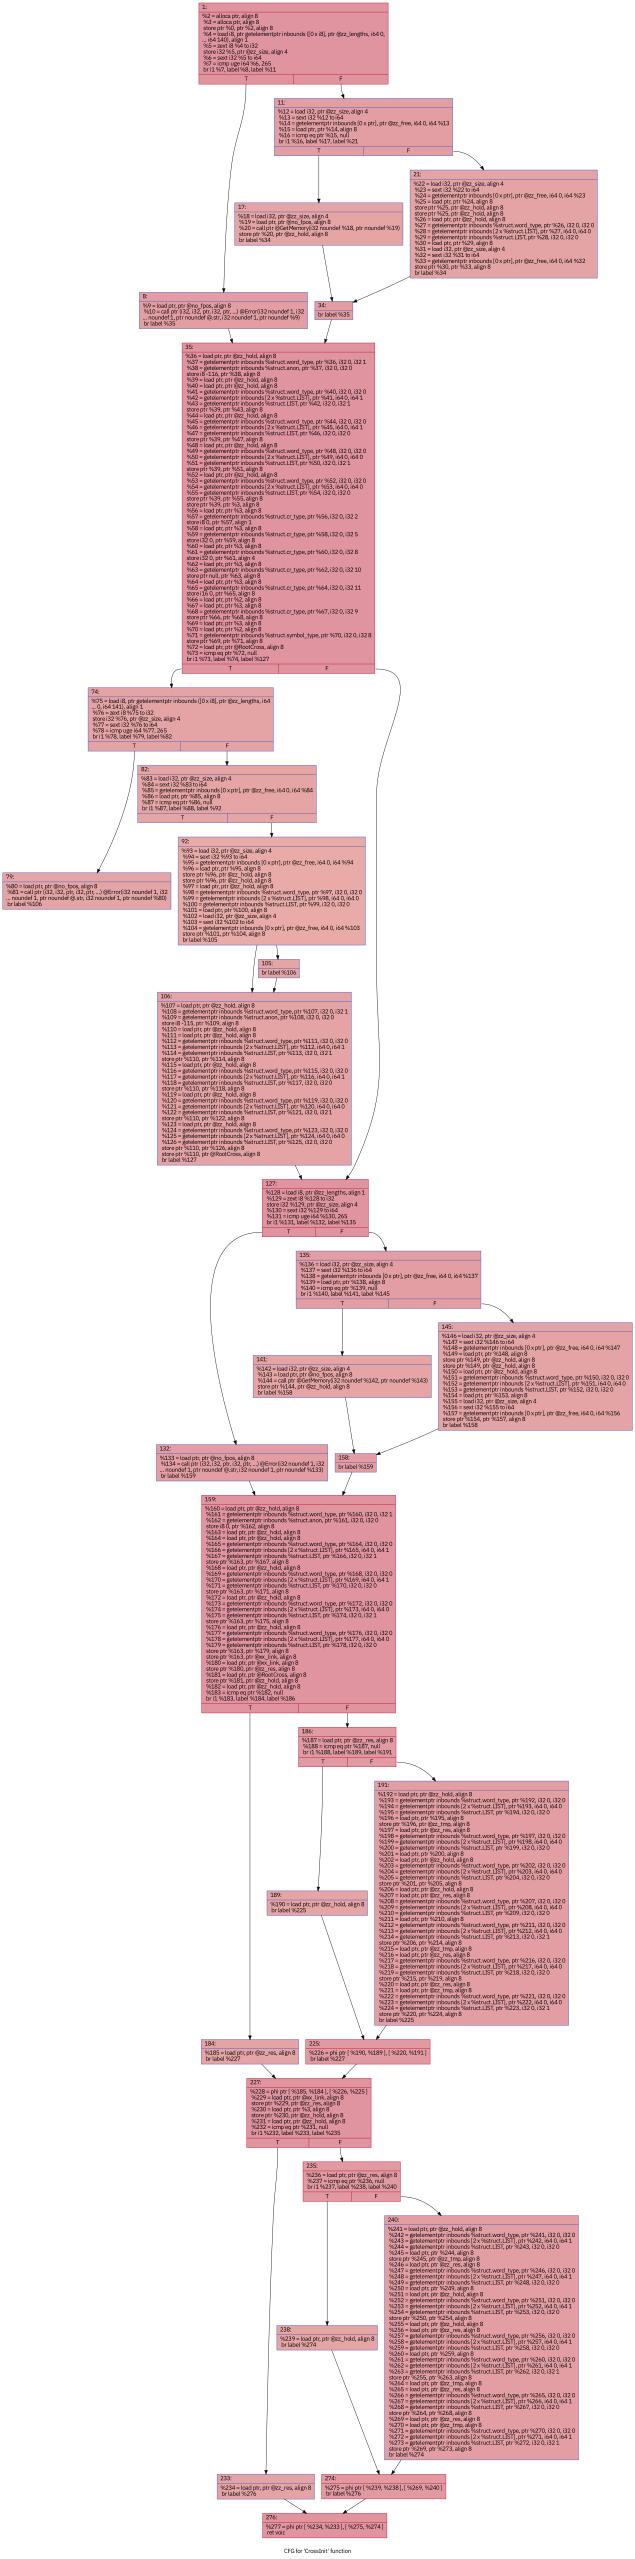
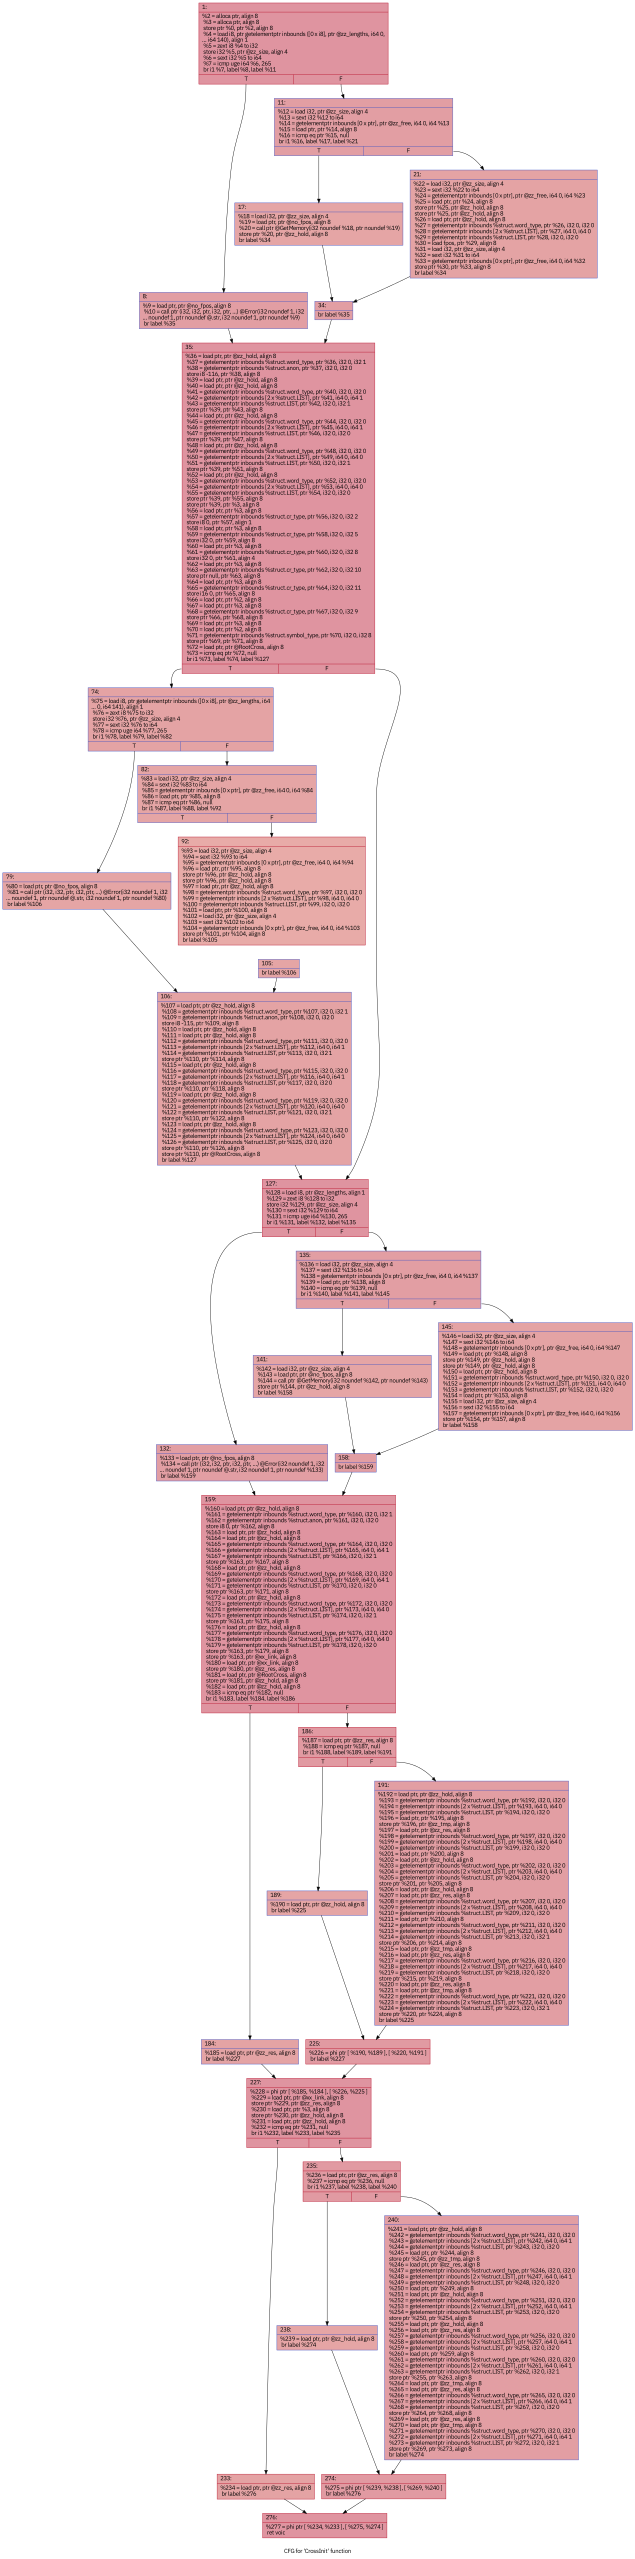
node "21:": text "%30 = load ptr, ptr %29, align 8" -> "%30 = load fpos, ptr %29, align 8"
node "92:": color #3d50c3ff -> #b70d28ff
edge "92:" -> "105:": removed
edge "92:" -> "106:": now "79:" -> "106:"
node "233:": color #3d50c3ff -> #b70d28ff
